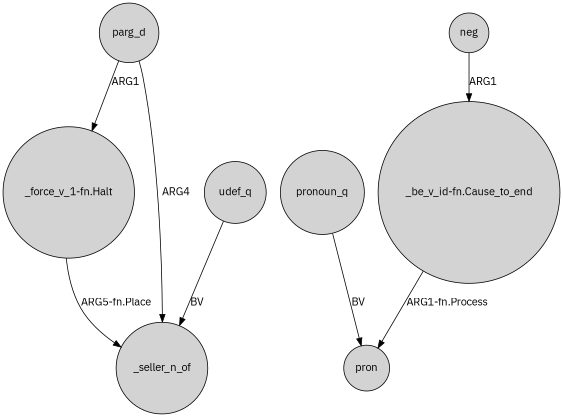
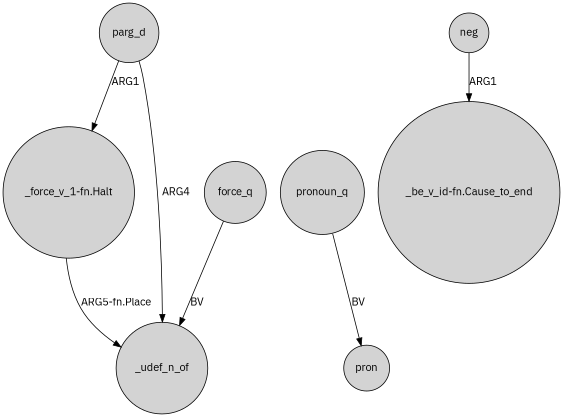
node "udef_q": label "udef_q" -> "force_q"
edge "_be_v_id-fn.Cause_to_end" -> "pron": removed, label "ARG1-fn.Process"
node "_seller_n_of": label "_seller_n_of" -> "_udef_n_of"
